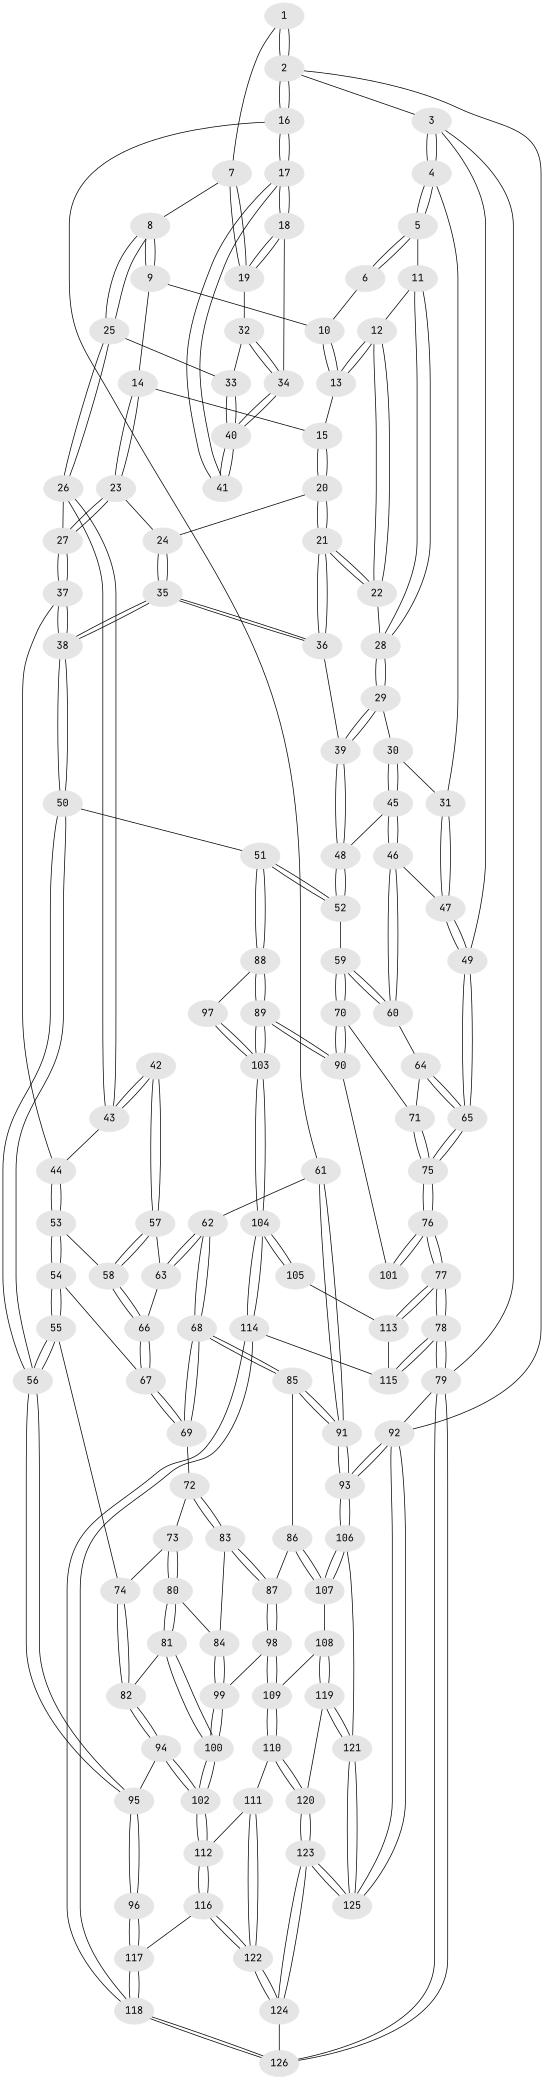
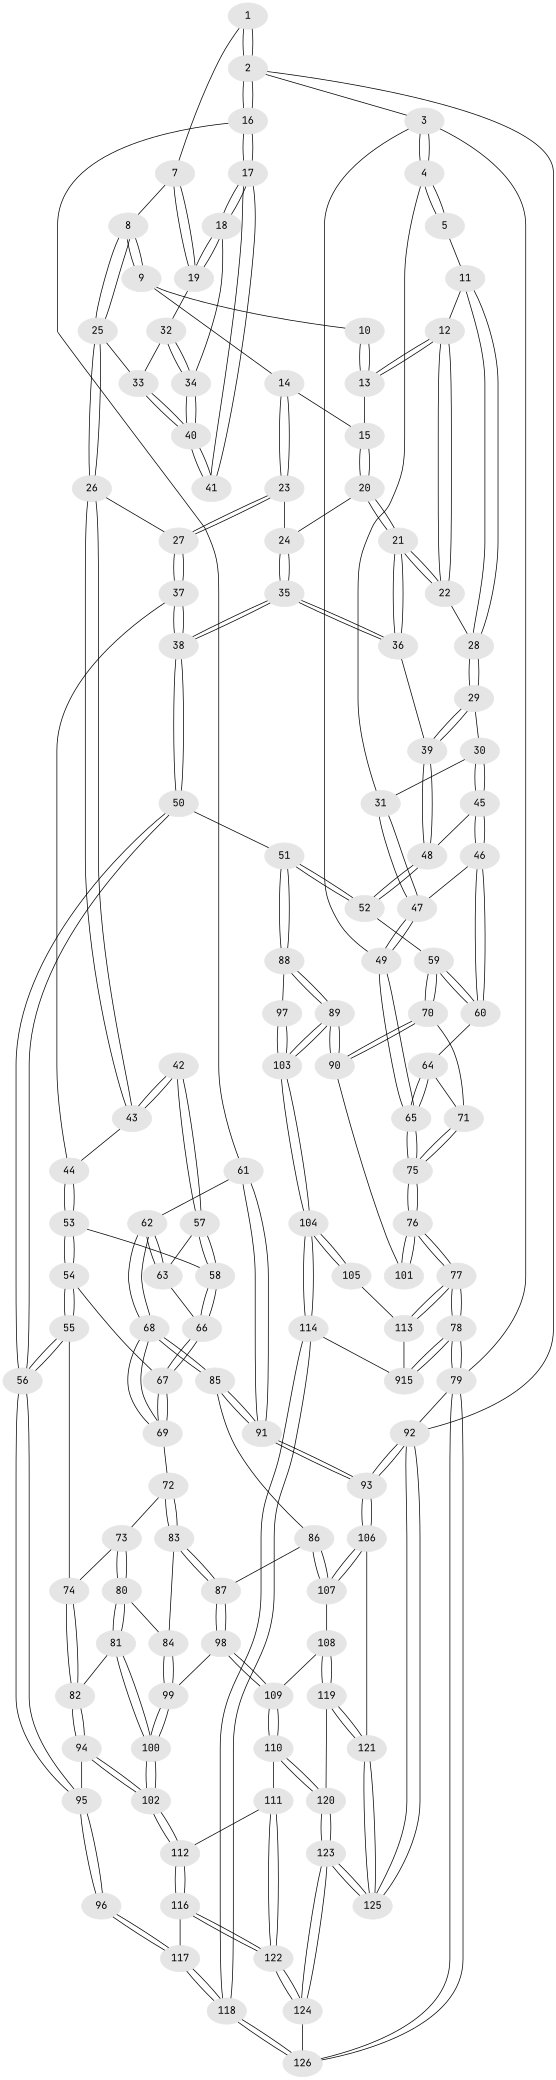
node "6": removed
node "115": label "115" -> "915"
